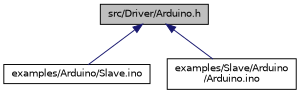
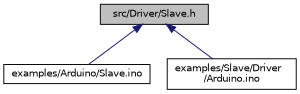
node "src/Driver/Arduino.h": label "src/Driver/Arduino.h" -> "src/Driver/Slave.h"
node "examples/Slave/Arduino /Arduino.ino": label "examples/Slave/Arduino /Arduino.ino" -> "examples/Slave/Driver /Arduino.ino"
